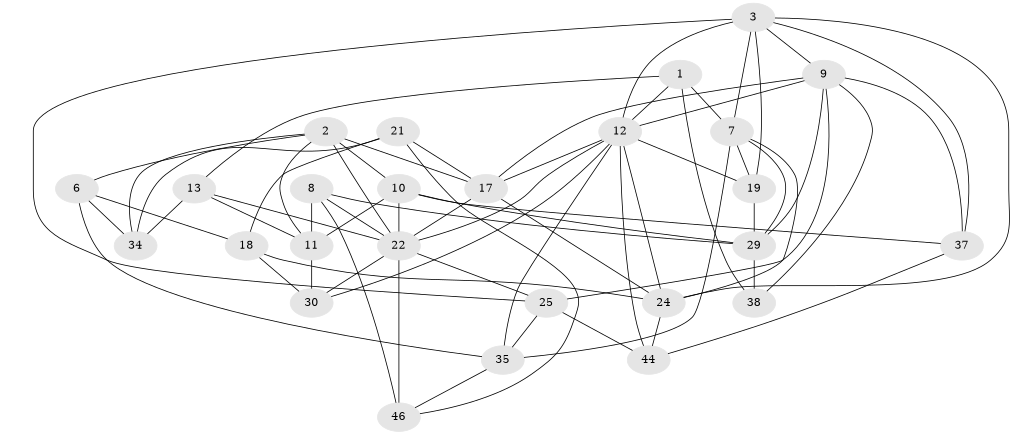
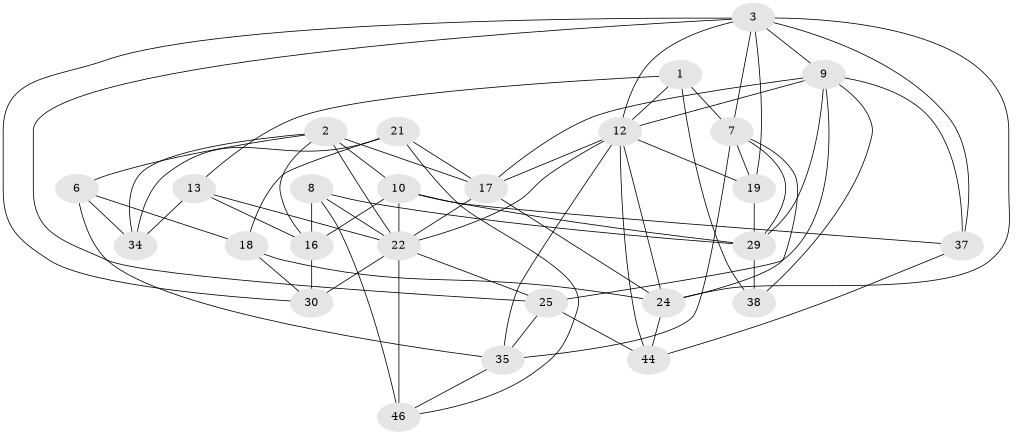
edge "12" -- "30": now "3" -- "30"
node "11": label "11" -> "16"
